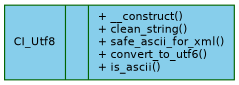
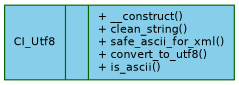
node "CI_Utf8": text "+ convert_to_utf6()" -> "+ convert_to_utf8()"
